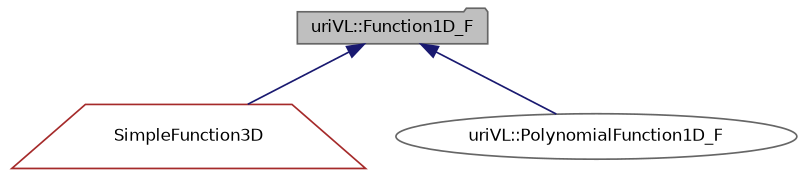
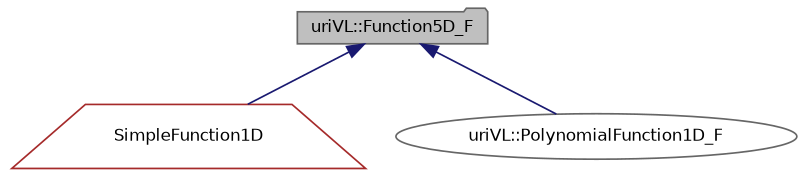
node "uriVL::Function1D_F": label "uriVL::Function1D_F" -> "uriVL::Function5D_F"
node "SimpleFunction3D": label "SimpleFunction3D" -> "SimpleFunction1D"
